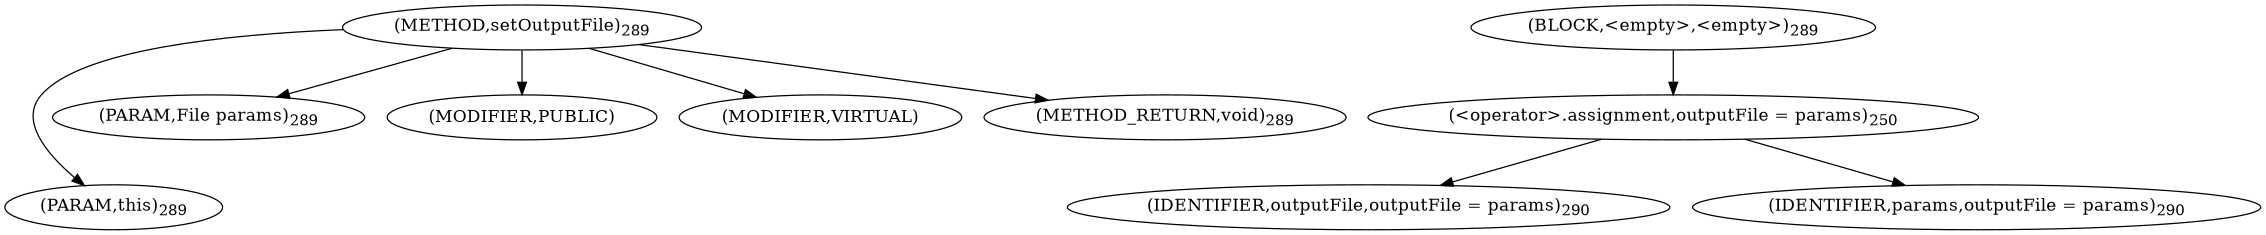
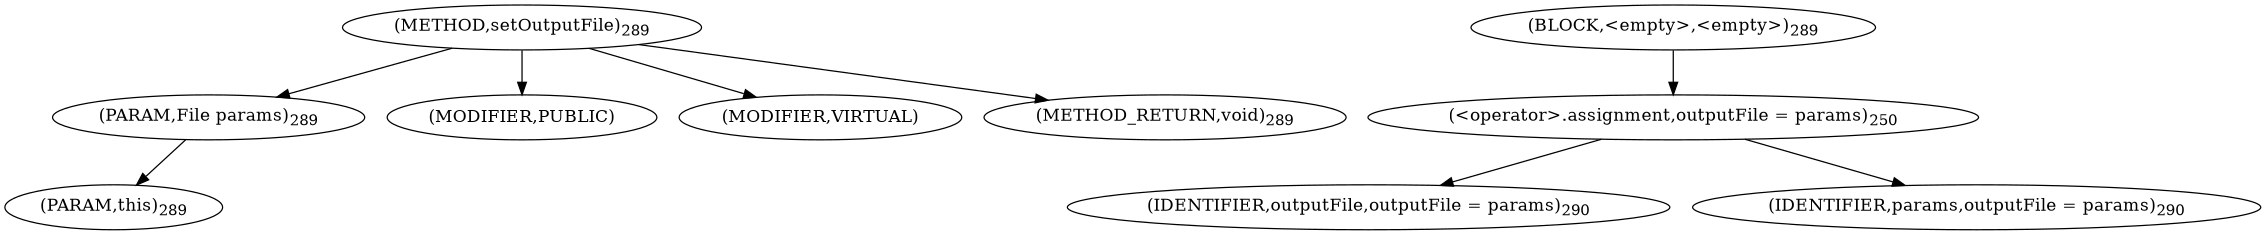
edge "(METHOD,setOutputFile)" -> "(PARAM,this)": now "(PARAM,File params)" -> "(PARAM,this)"
